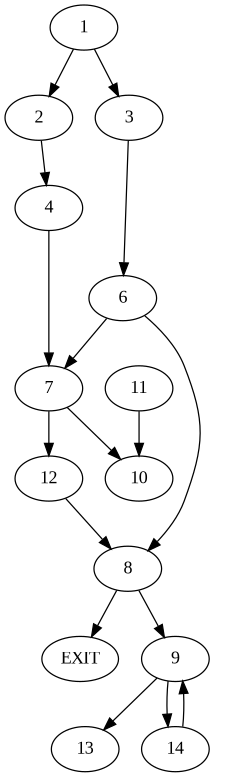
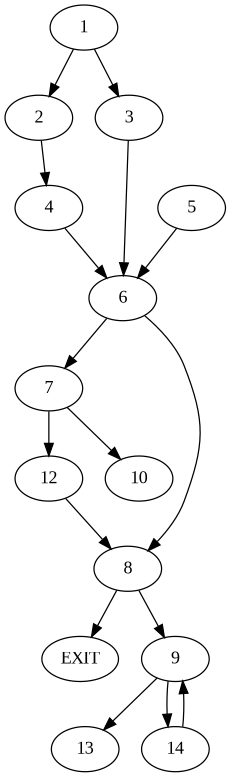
node "5": added
edge "4" -> "7": now "4" -> "6"
node "11": removed
